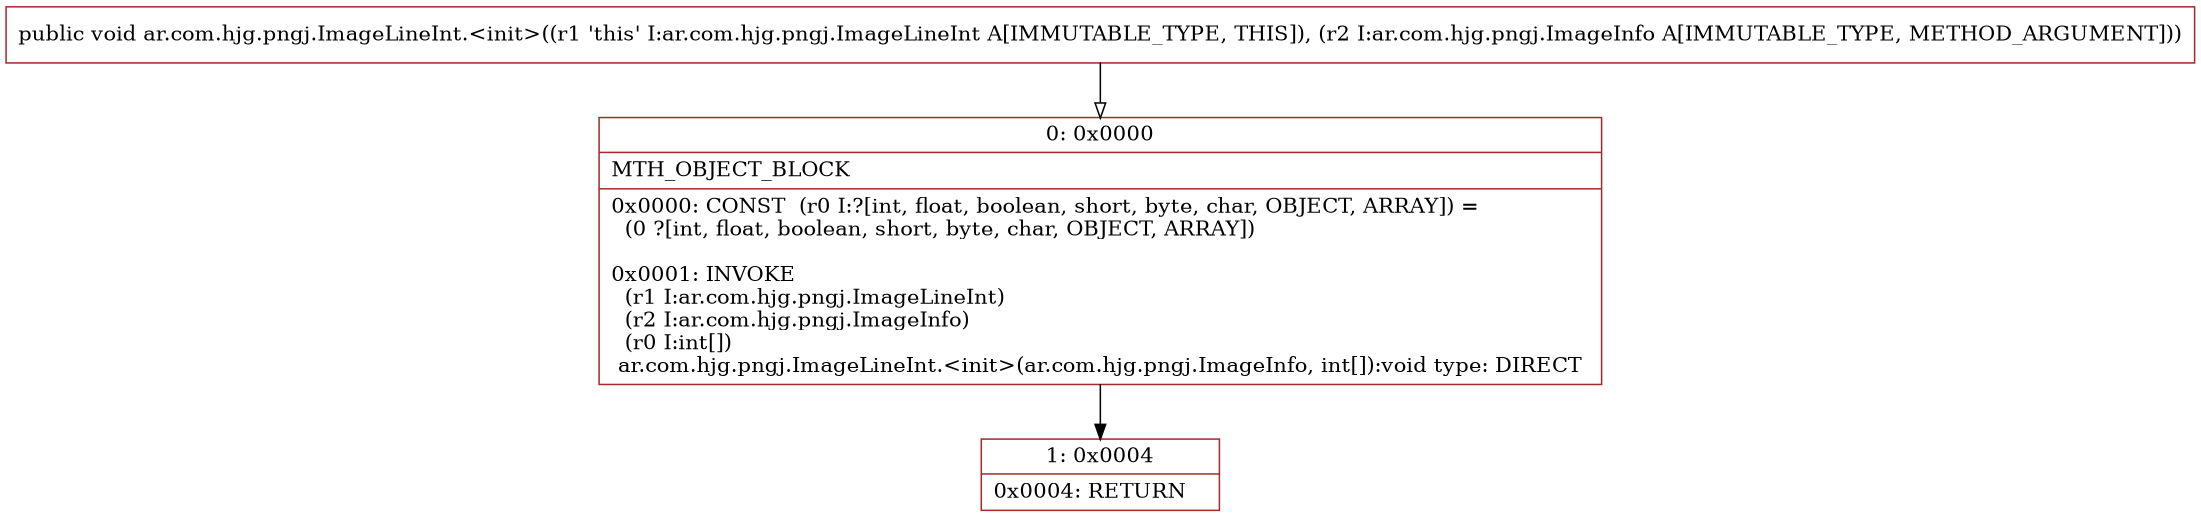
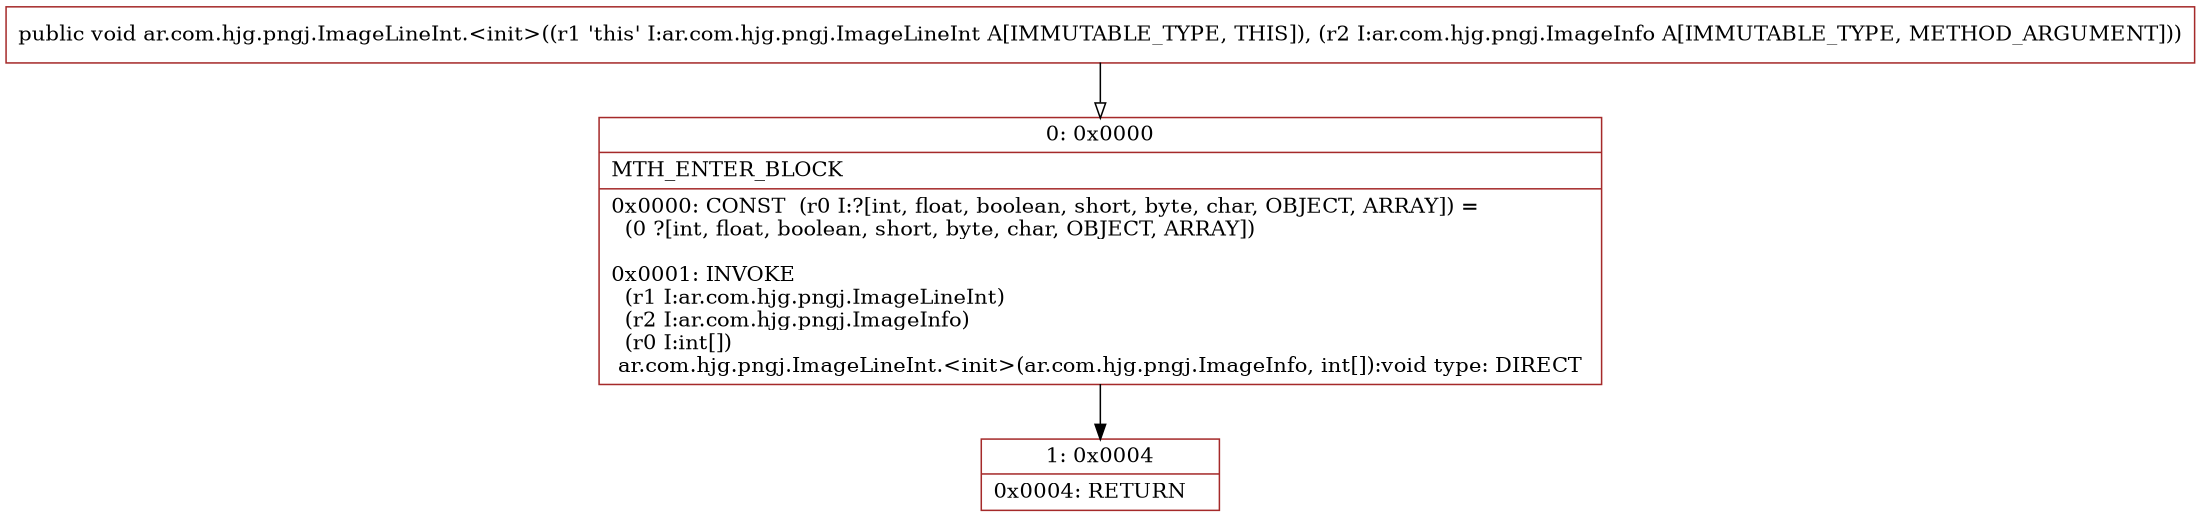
node "0: 0x0000": text "MTH_OBJECT_BLOCK" -> "MTH_ENTER_BLOCK"
